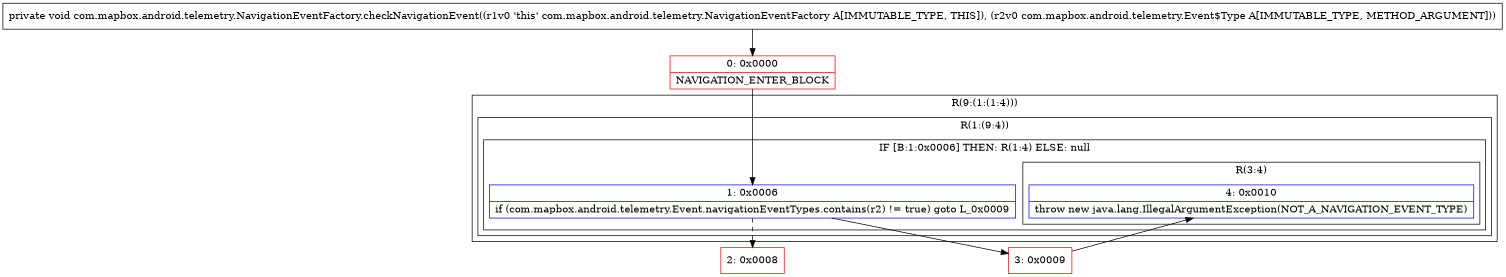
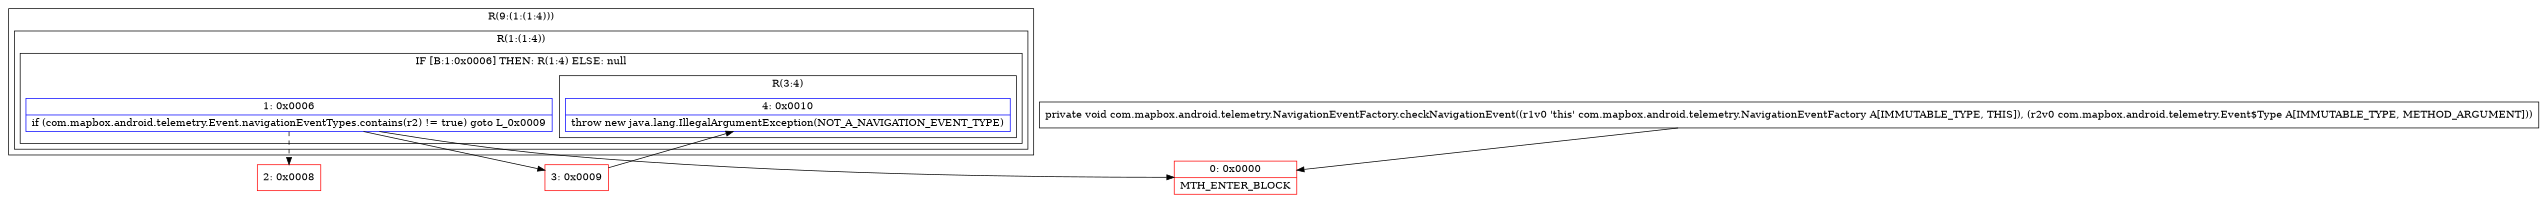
node "0: 0x0000": text "NAVIGATION_ENTER_BLOCK" -> "MTH_ENTER_BLOCK"
cluster "R(1:(9:4))": label "R(1:(9:4))" -> "R(1:(1:4))"
edge "0: 0x0000" -> "1: 0x0006": reversed
